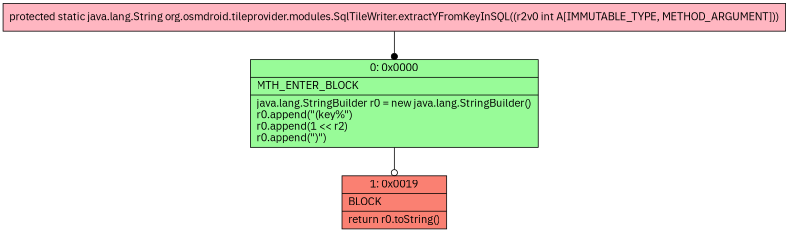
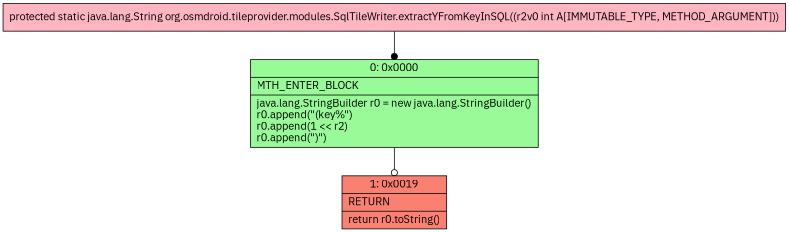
node "1: 0x0019": text "BLOCK" -> "RETURN"
